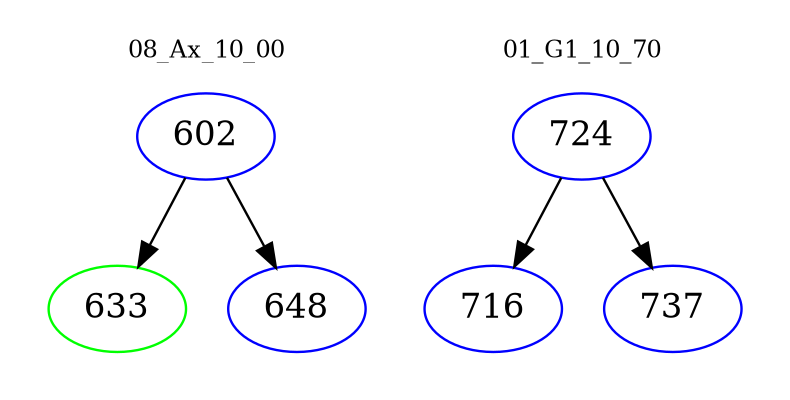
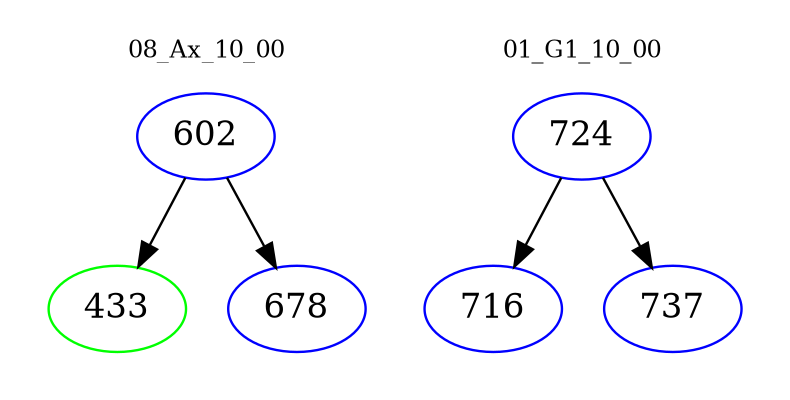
cluster "01_G1_10_70": label "01_G1_10_70" -> "01_G1_10_00"
node "633": label "633" -> "433"
node "648": label "648" -> "678"
